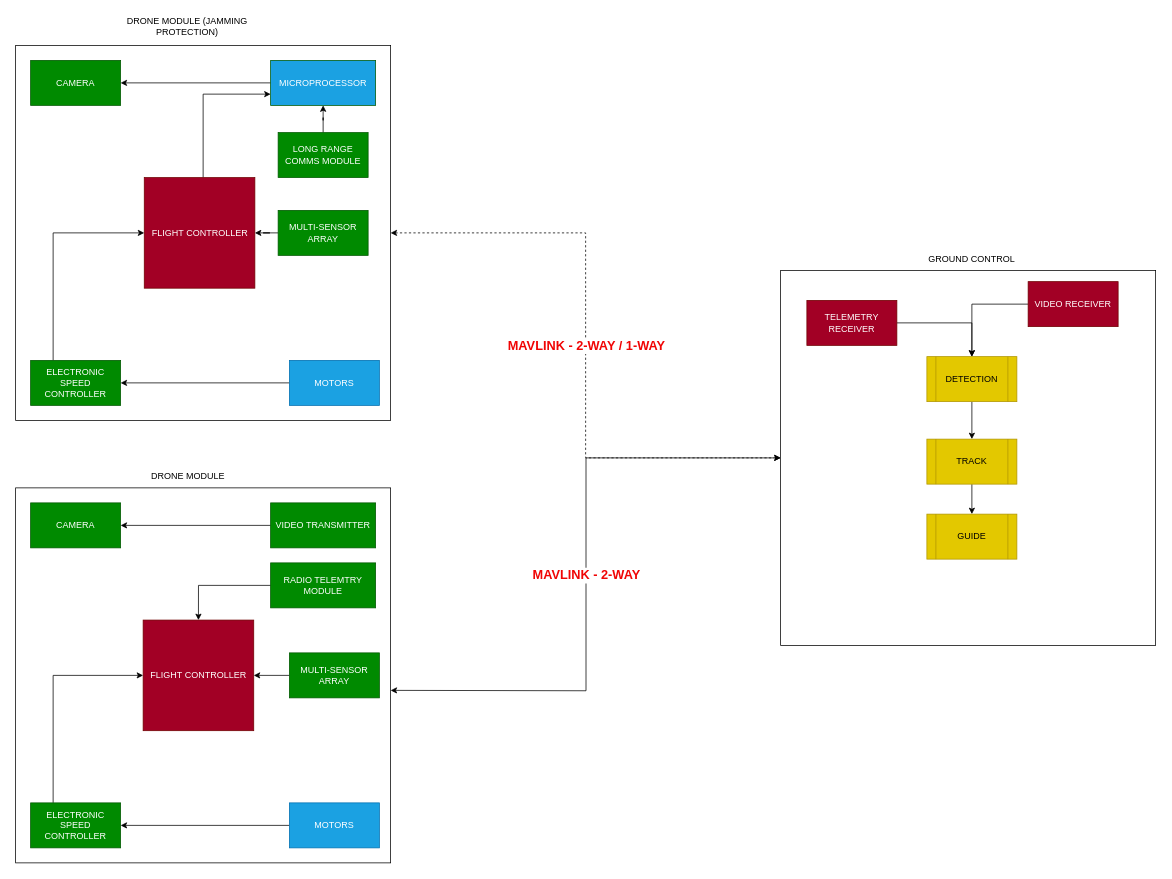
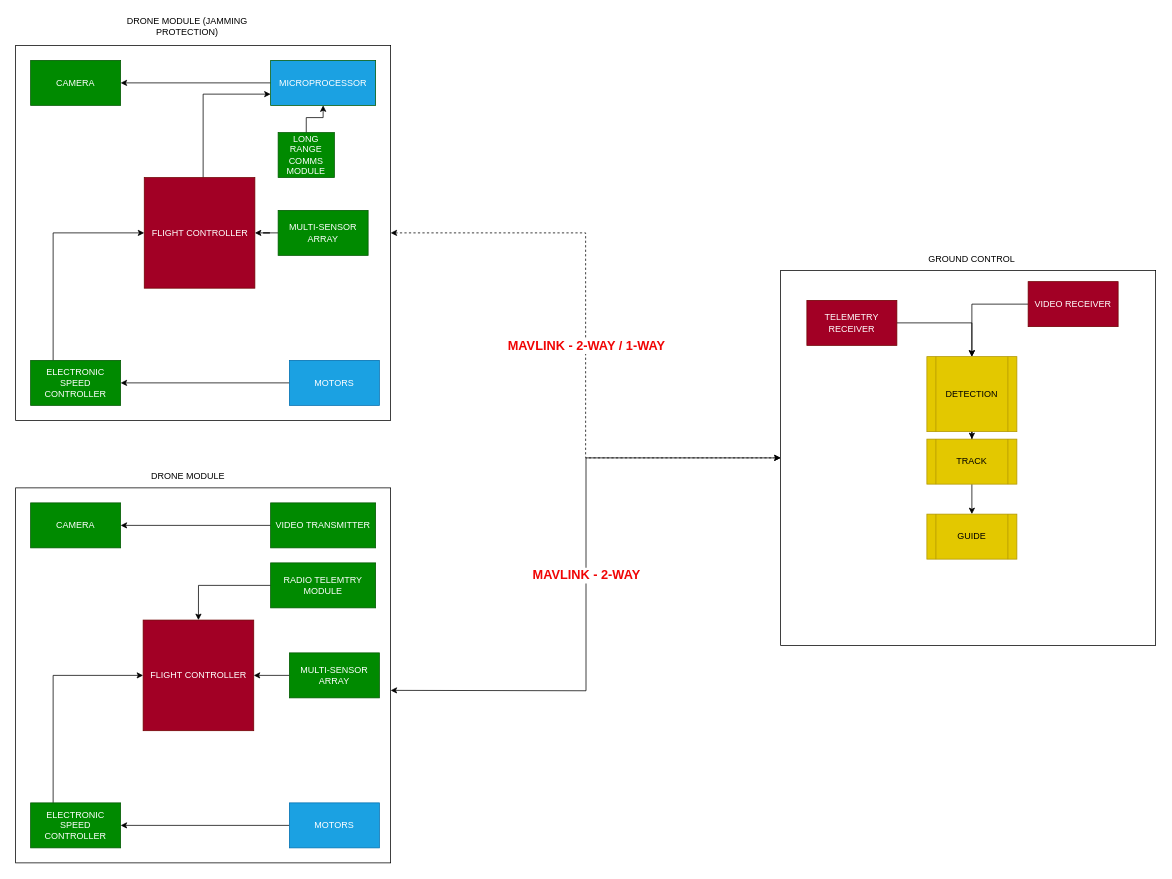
node "LONG RANGE COMMS MODULE": size 90x45 -> 56x45
node "DETECTION": size 90x45 -> 90x75
